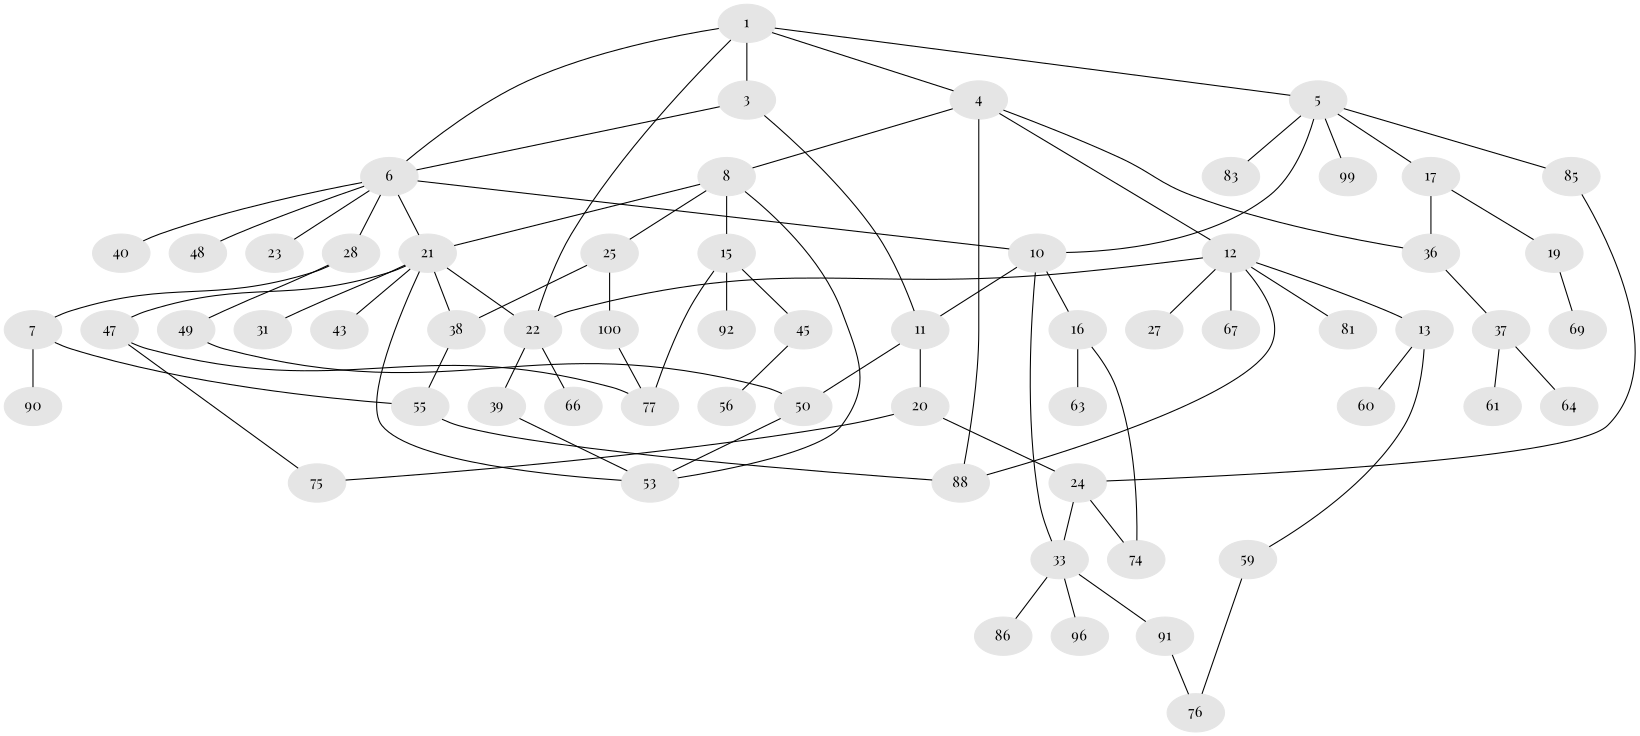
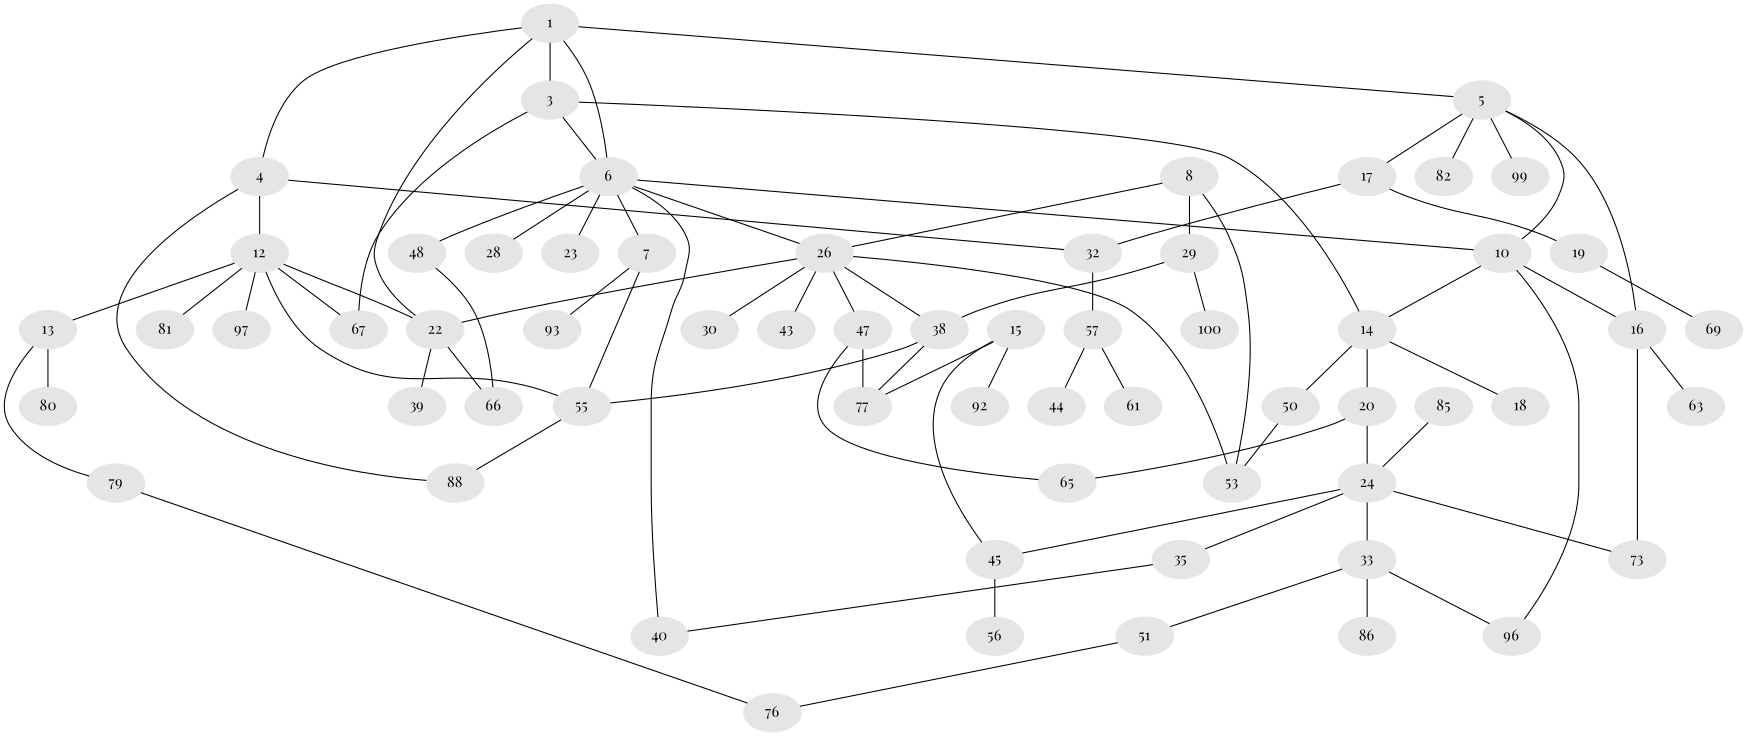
edge "4" -- "8": removed
edge "5" -- "85": now "5" -- "16"
node "83": label "83" -> "82"
edge "3" -- "67": added
edge "8" -- "15": removed
node "21": label "21" -> "26"
node "25": label "25" -> "29"
node "36": label "36" -> "32"
edge "28" -- "7": now "6" -- "7"
edge "48" -- "66": added
node "49": removed
node "31": label "31" -> "30"
node "11": label "11" -> "14"
node "27": label "27" -> "97"
node "37": label "37" -> "57"
edge "100" -- "77": now "38" -- "77"
node "90": label "90" -> "93"
node "60": label "60" -> "80"
node "18": added
node "64": label "64" -> "44"
edge "10" -- "33": now "10" -- "96"
edge "12" -- "88": now "12" -- "55"
edge "39" -- "53": removed
node "75": label "75" -> "65"
edge "24" -- "45": added
node "74": label "74" -> "73"
node "35": added
node "59": label "59" -> "79"
node "91": label "91" -> "51"
